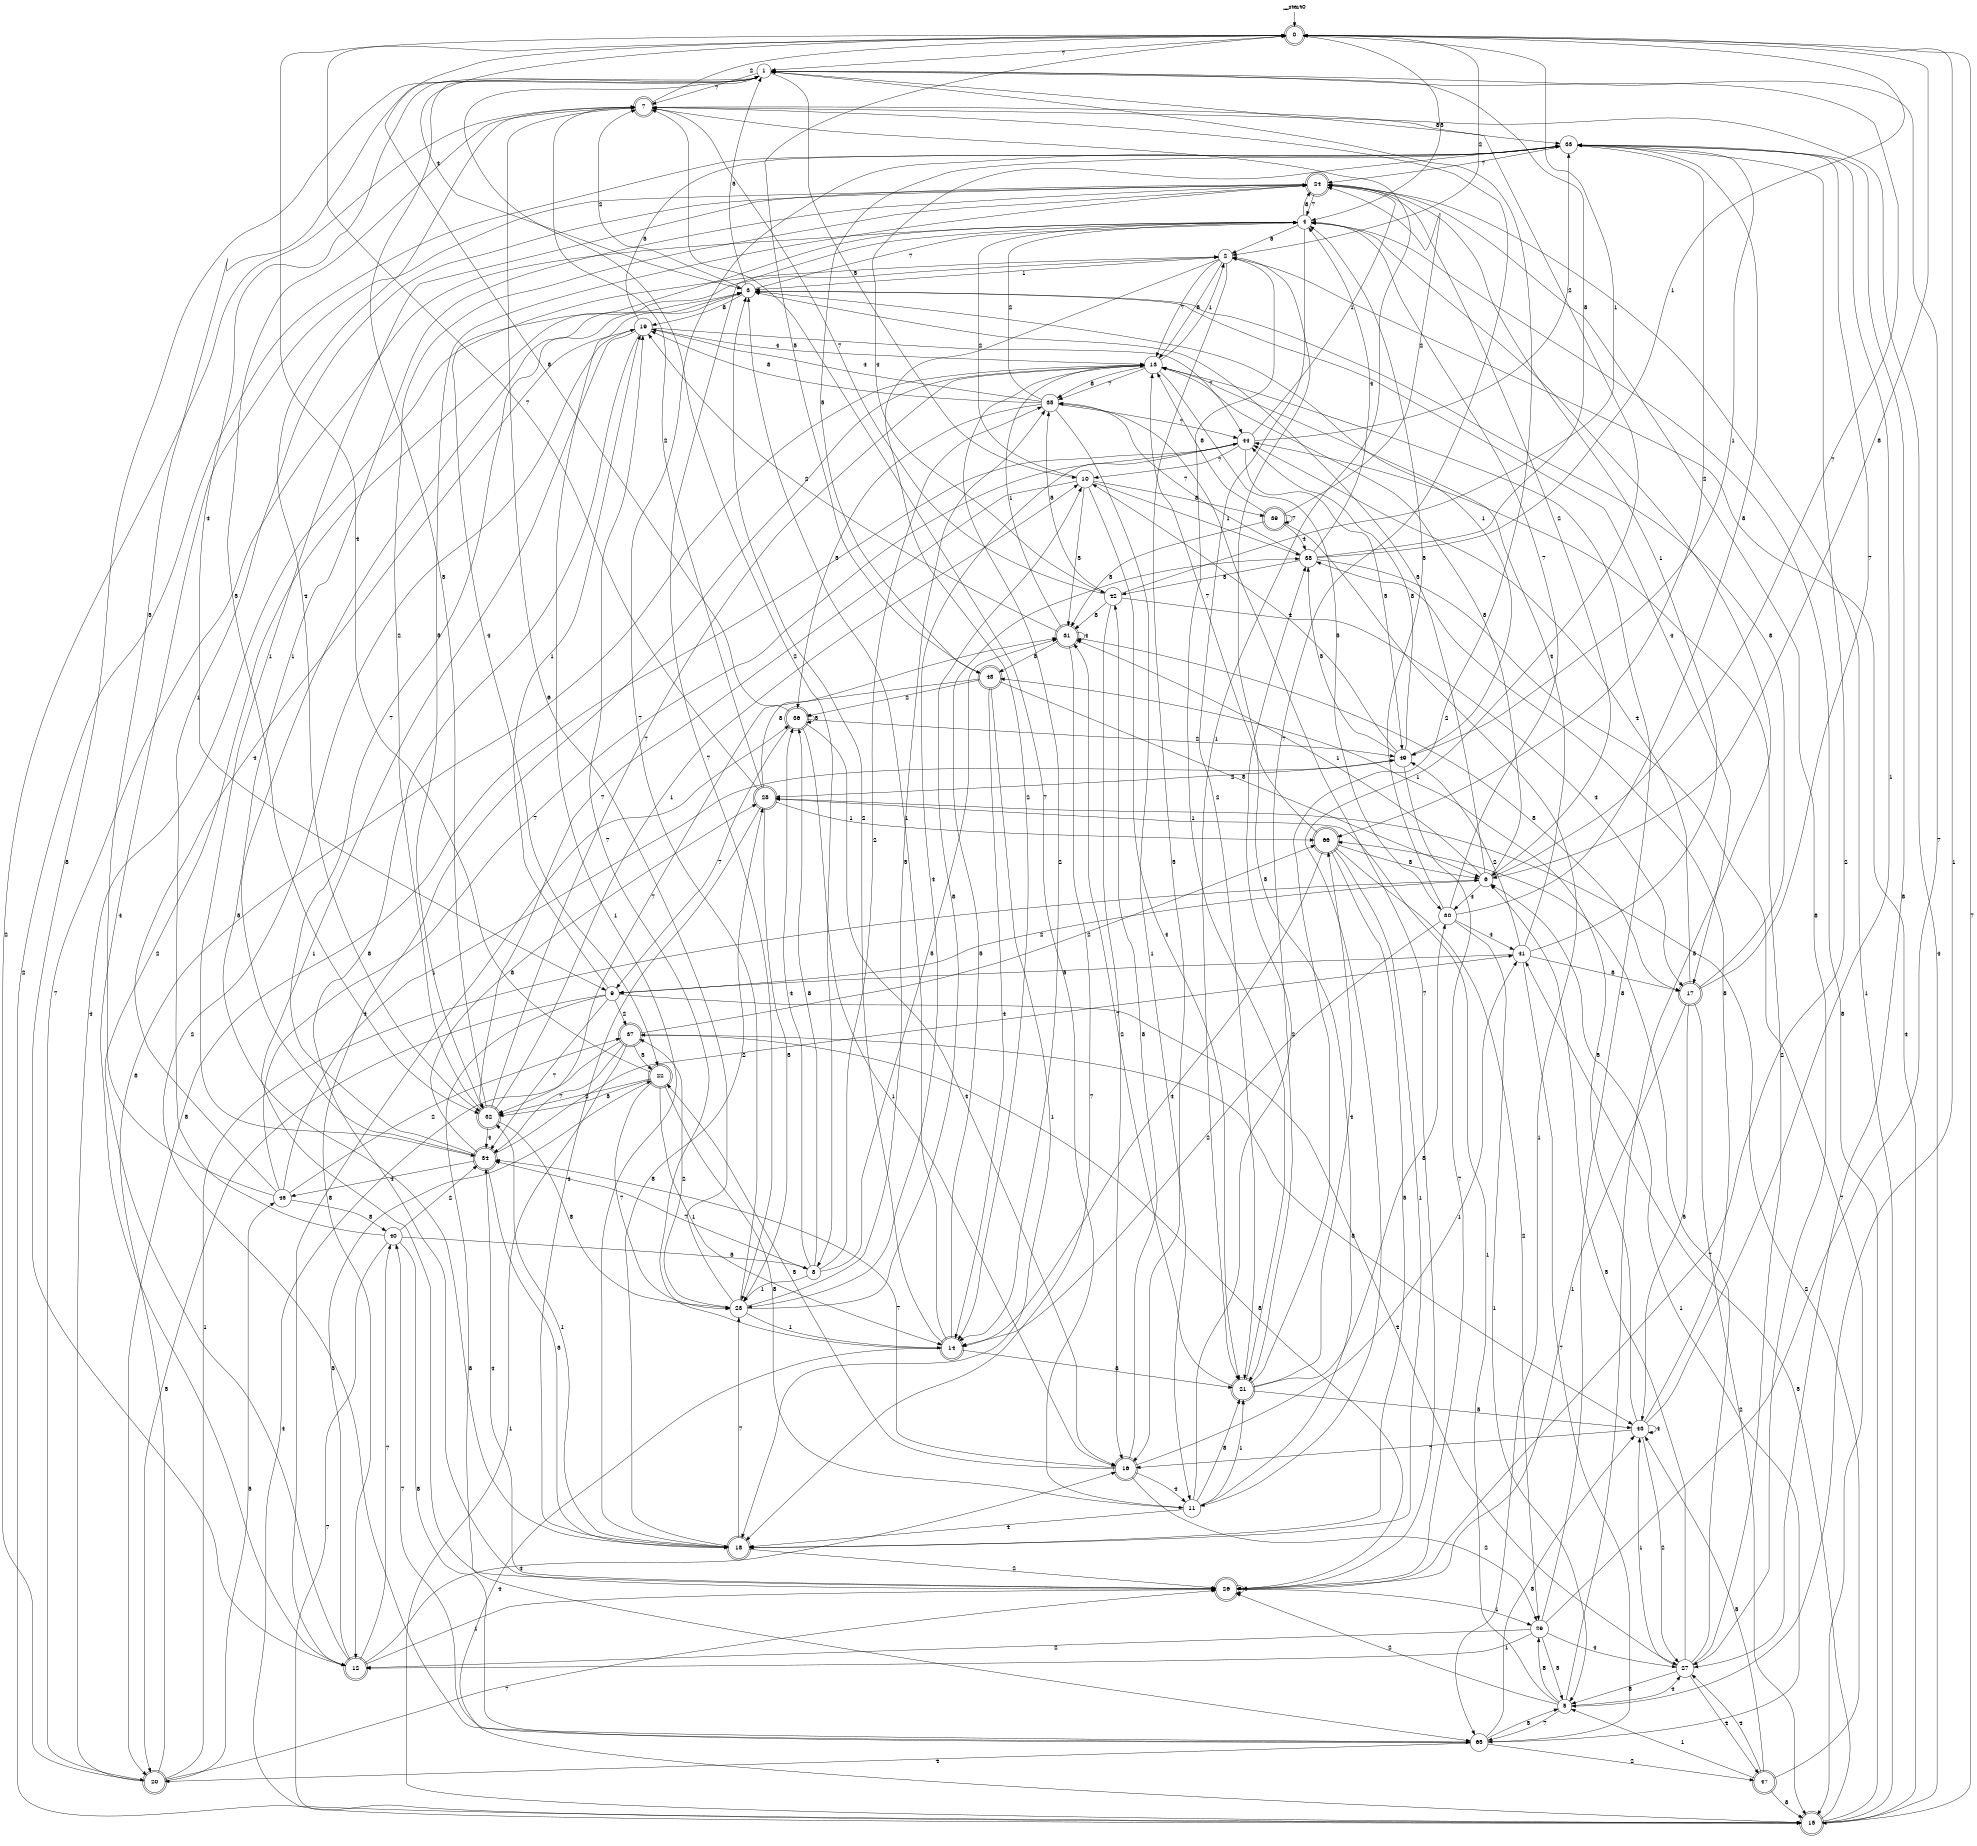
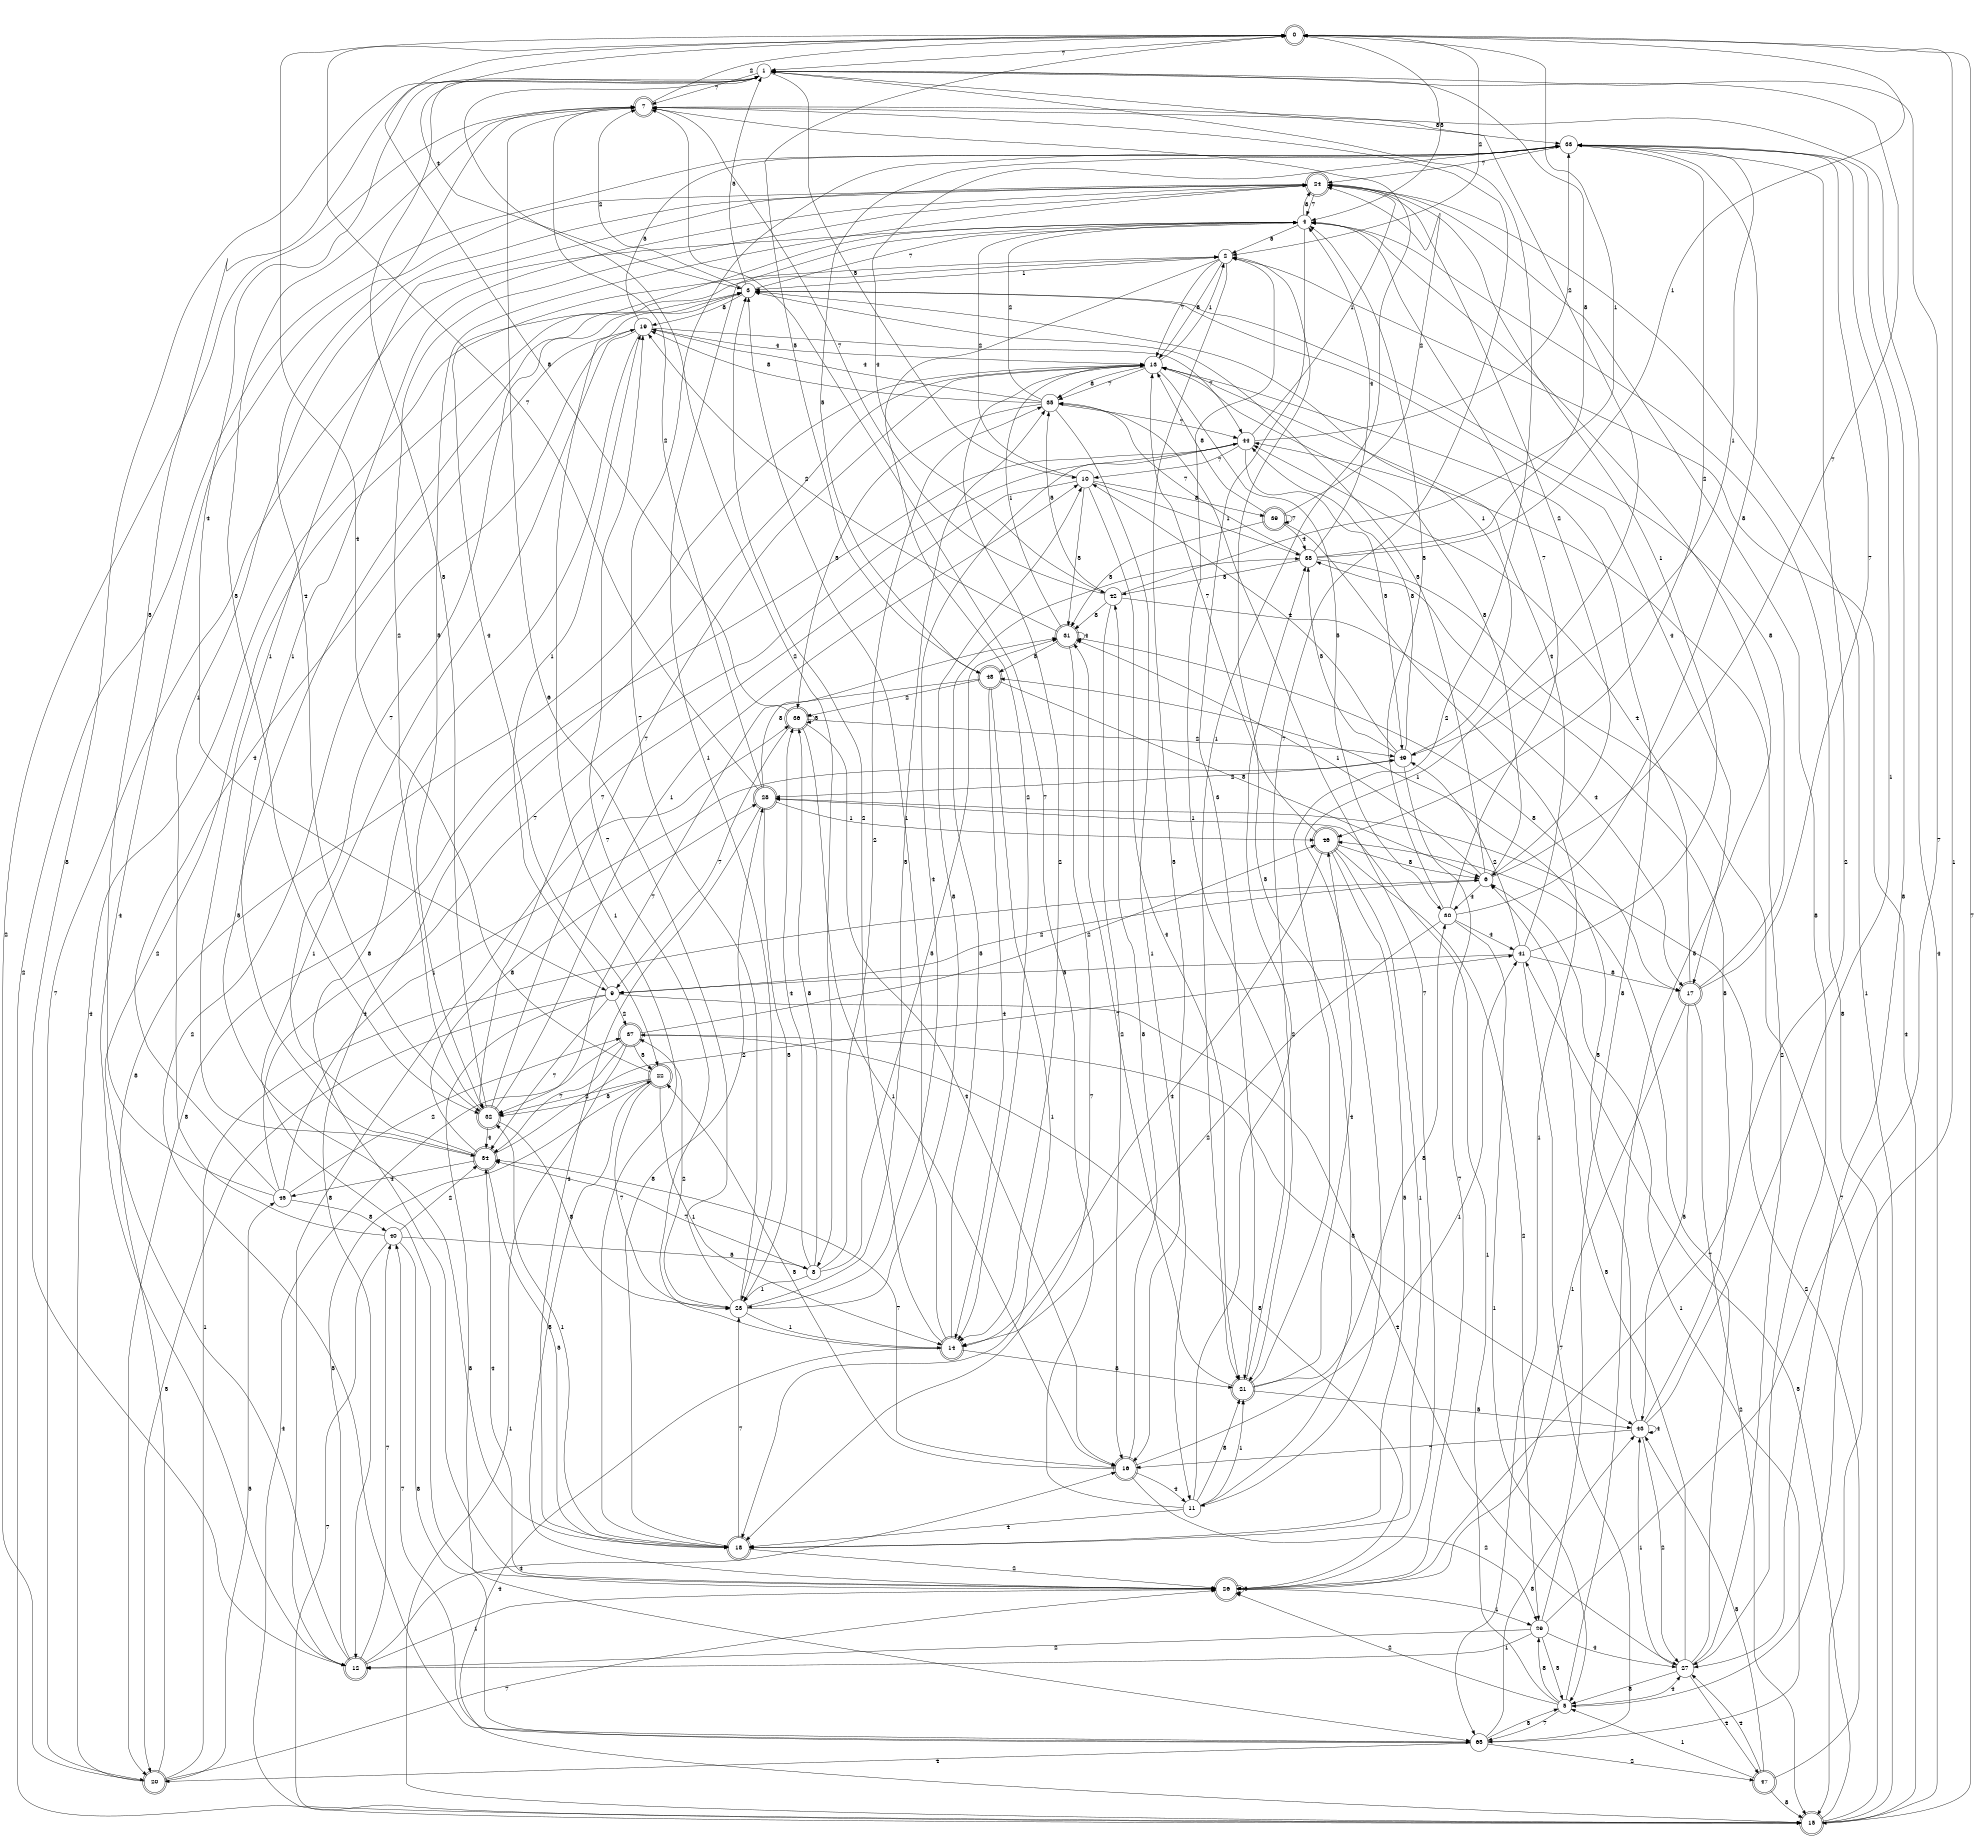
node "__start0": removed
edge "0" -> "6": removed, label "8"
edge "4" -> "23": label "7" -> "1"
edge "4" -> "21": label "2" -> "3"
node "66": label "66" -> "46"
edge "22" -> "11": now "22" -> "26"
